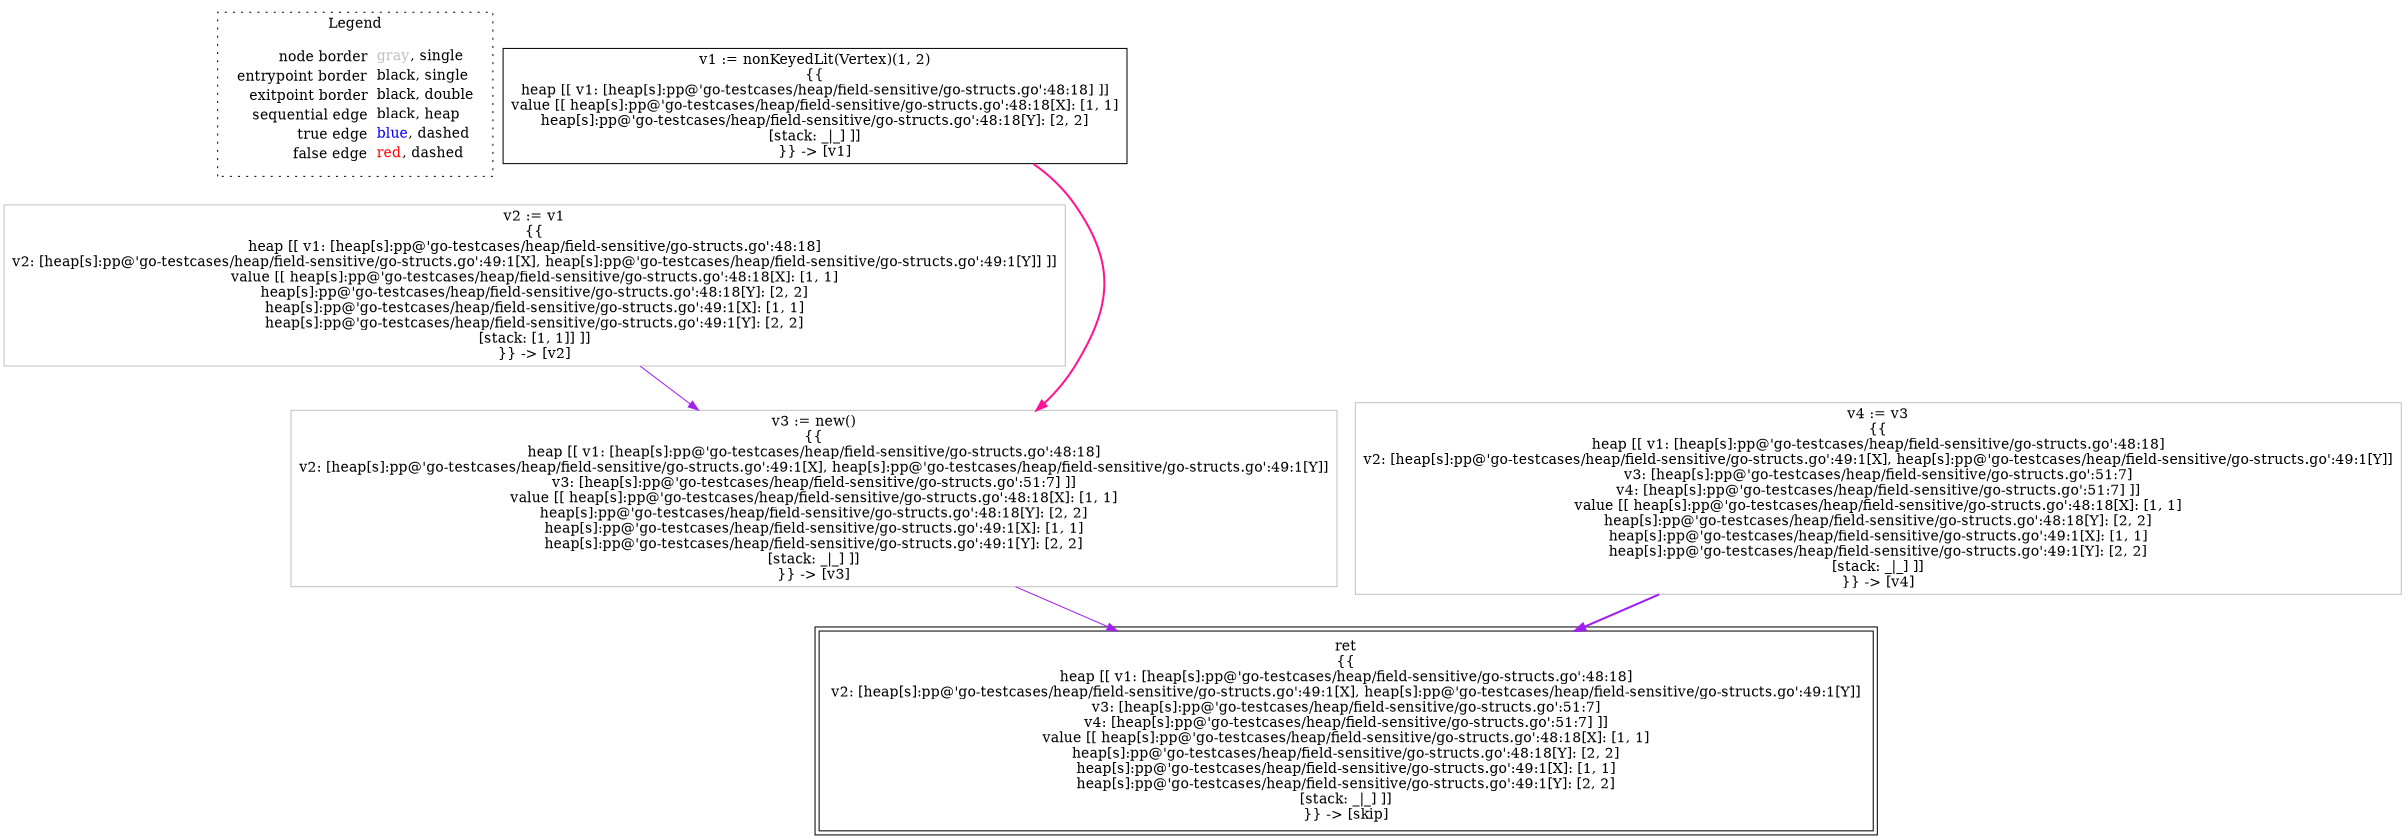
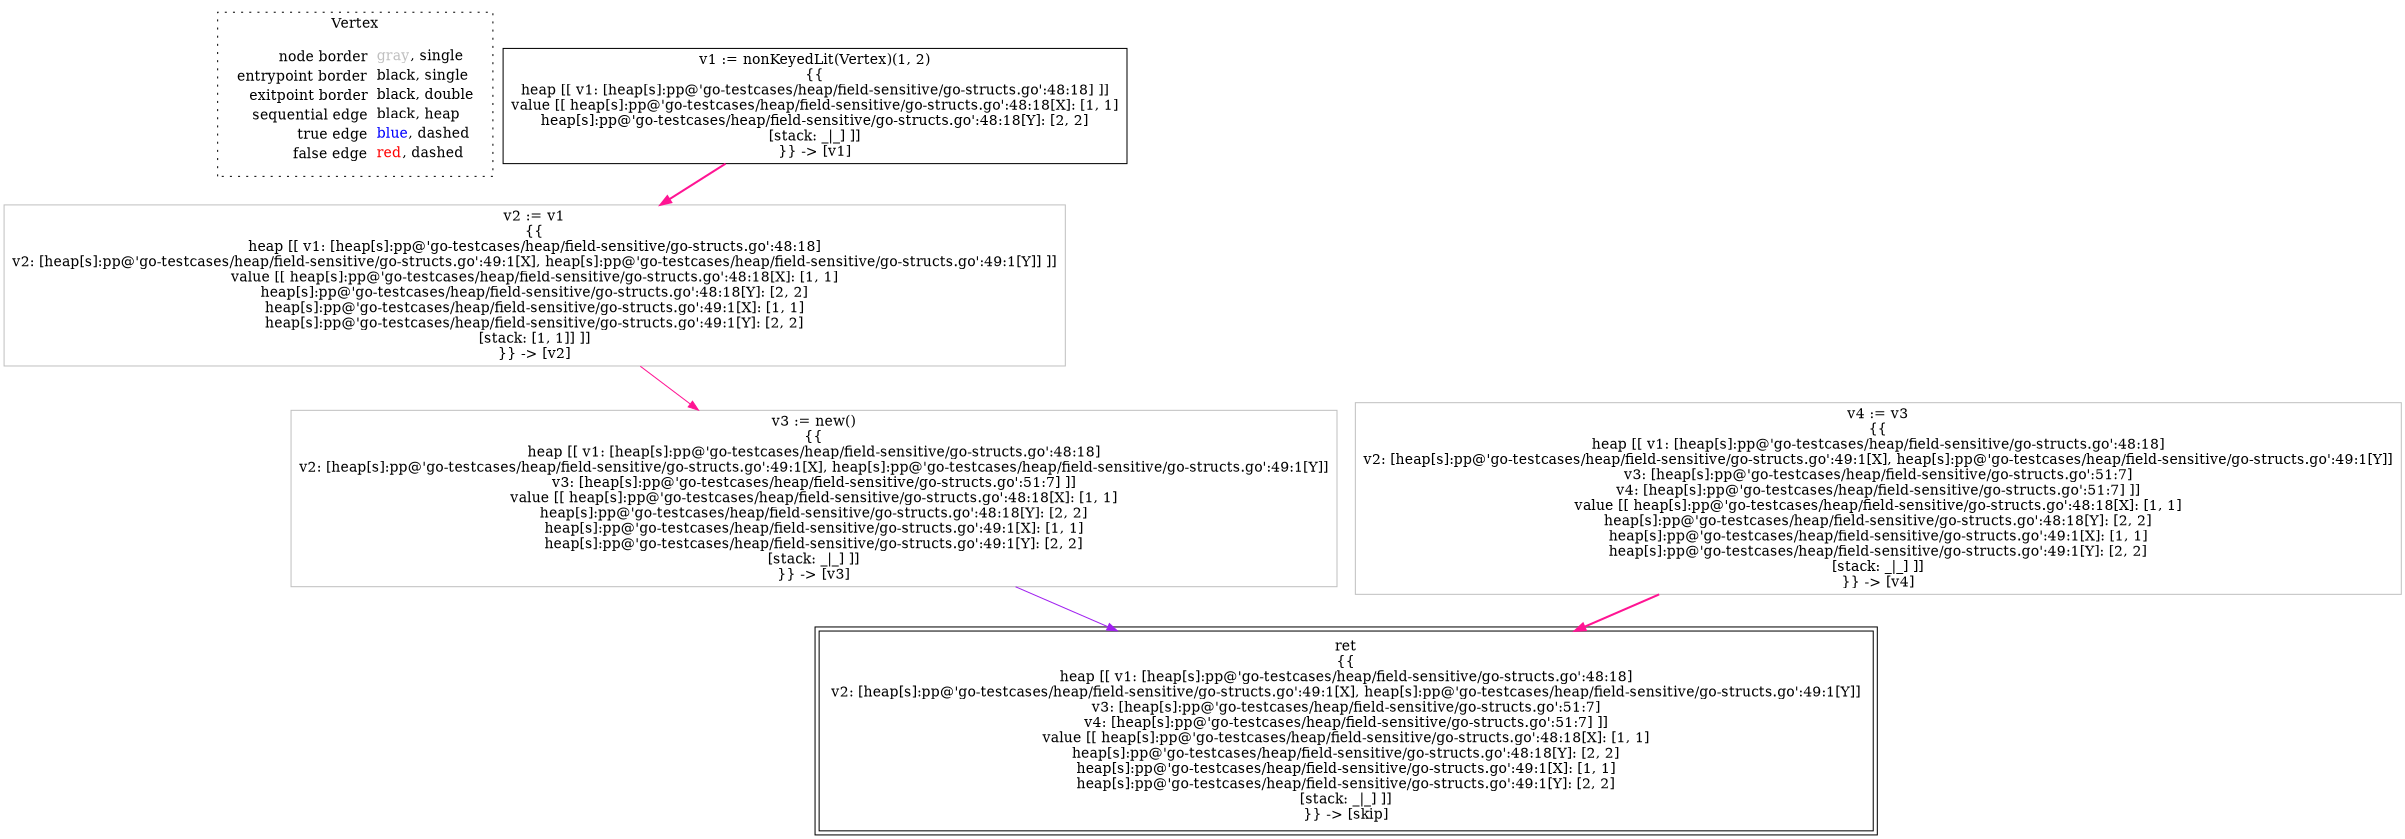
cluster "Legend": label "Legend" -> "Vertex"
edge "v1 := nonKeyedLit(Vertex)(1, 2)" -> "v3 := new()": now "v1 := nonKeyedLit(Vertex)(1, 2)" -> "v2 := v1"
edge "v2 := v1" -> "v3 := new()": color purple -> deeppink
edge "v4 := v3" -> "ret": color purple -> deeppink
